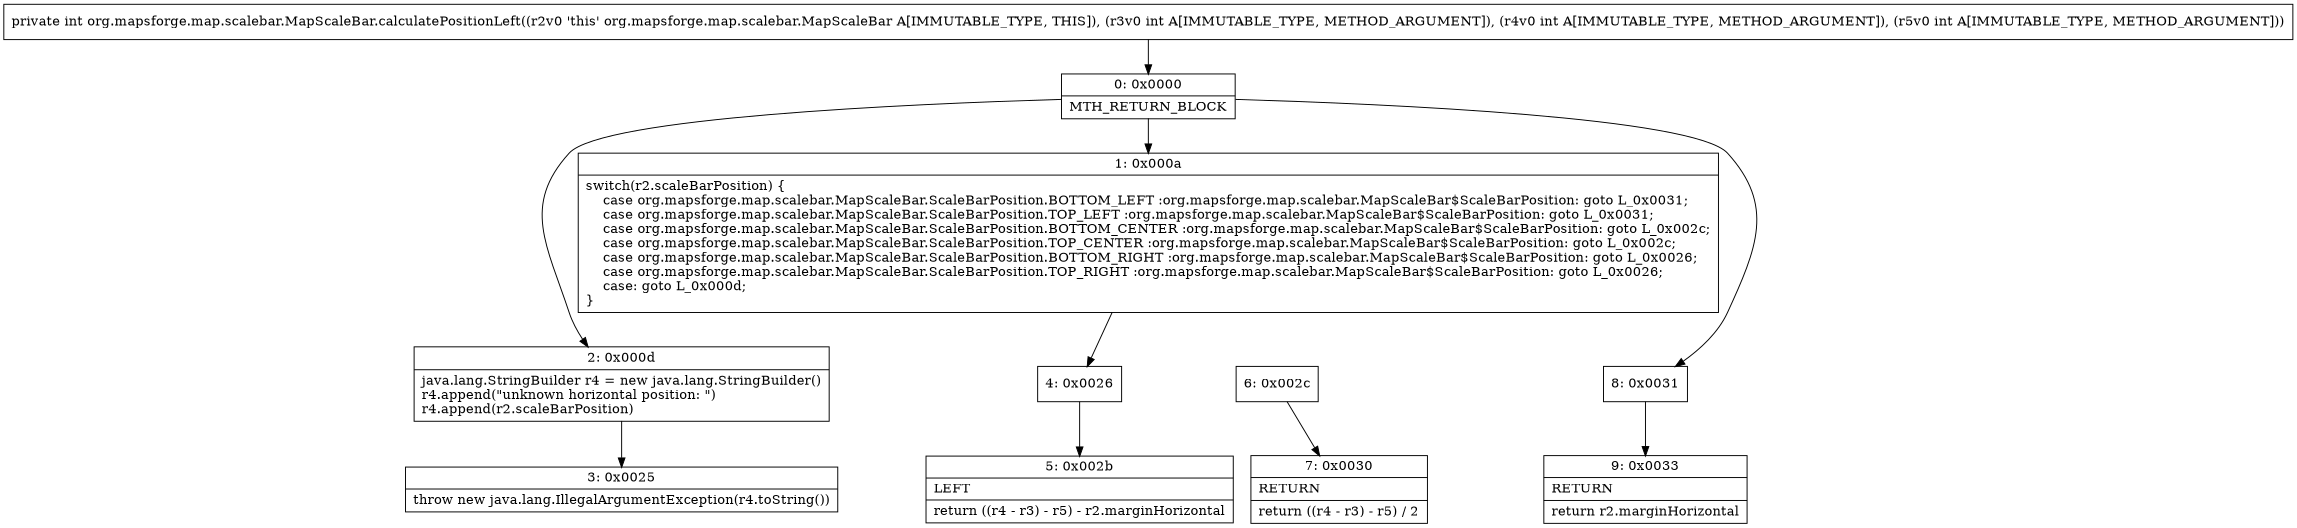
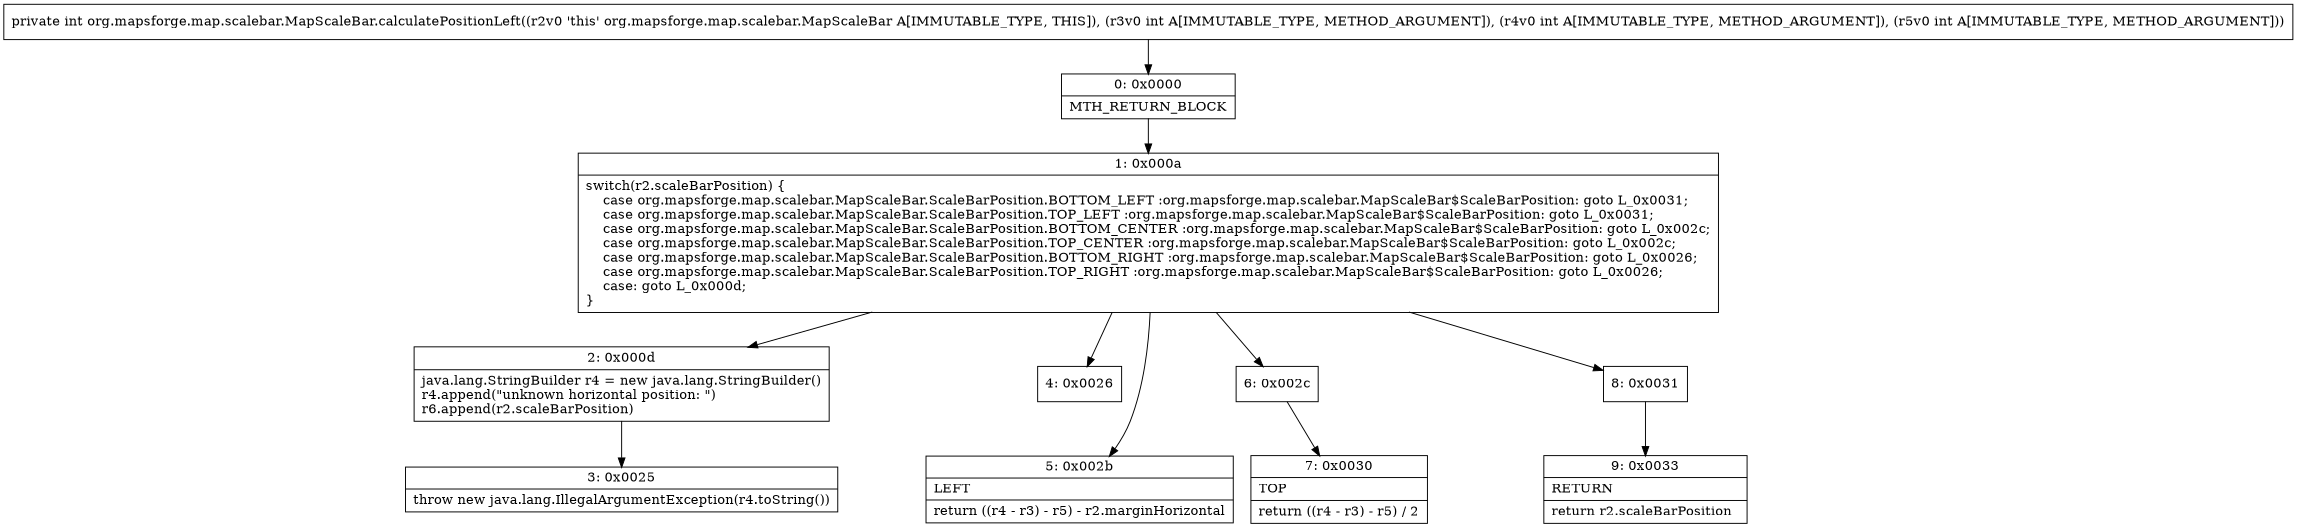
edge "0: 0x0000" -> "2: 0x000d": now "1: 0x000a" -> "2: 0x000d"
edge "0: 0x0000" -> "8: 0x0031": now "1: 0x000a" -> "8: 0x0031"
edge "1: 0x000a" -> "6: 0x002c": added
node "2: 0x000d": text "r4.append(r2.scaleBarPosition)" -> "r6.append(r2.scaleBarPosition)"
edge "4: 0x0026" -> "5: 0x002b": now "1: 0x000a" -> "5: 0x002b"
node "7: 0x0030": text "RETURN" -> "TOP"
node "9: 0x0033": text "return r2.marginHorizontal" -> "return r2.scaleBarPosition"
